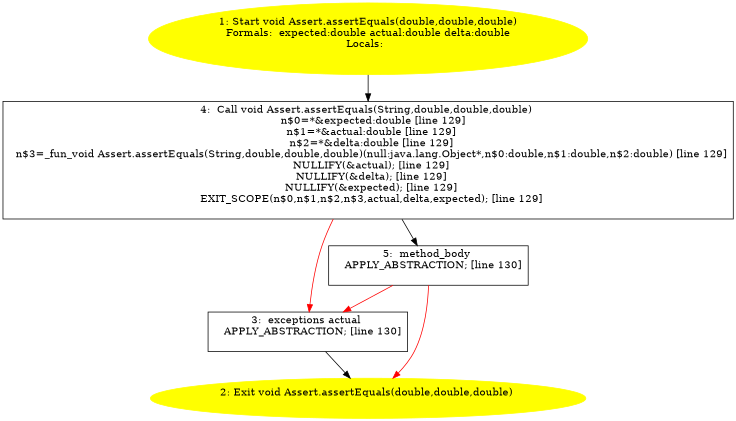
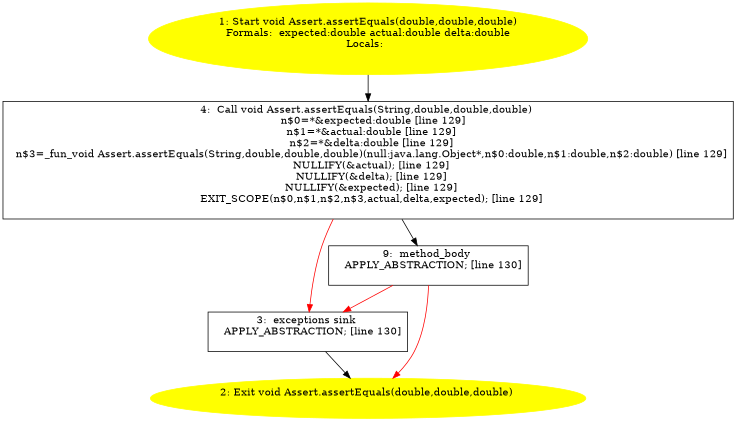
node "5:  method_body APPLY_ABSTRACTION; [line 130]": label "5:  method_body APPLY_ABSTRACTION; [line 130]" -> "9:  method_body APPLY_ABSTRACTION; [line 130]"
node "3:  exceptions actual APPLY_ABSTRACTION; [line 130]": label "3:  exceptions actual APPLY_ABSTRACTION; [line 130]" -> "3:  exceptions sink APPLY_ABSTRACTION; [line 130]"
